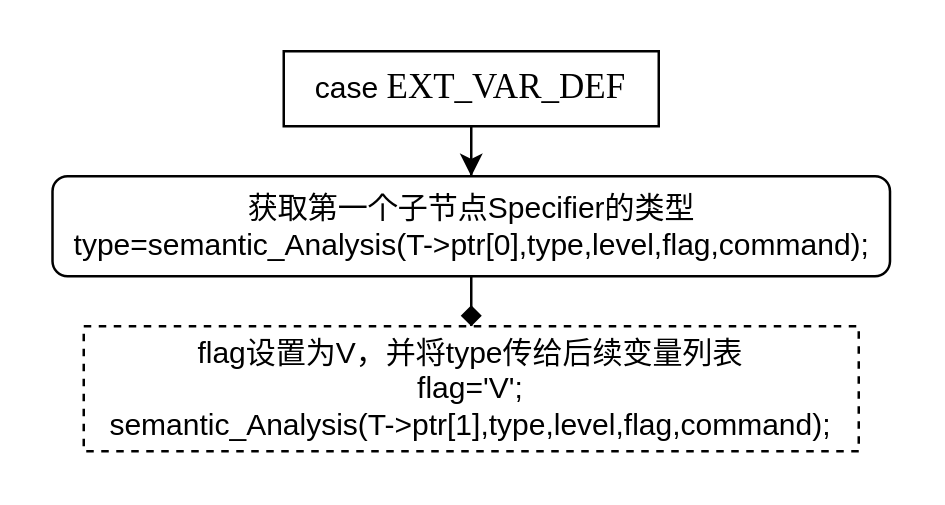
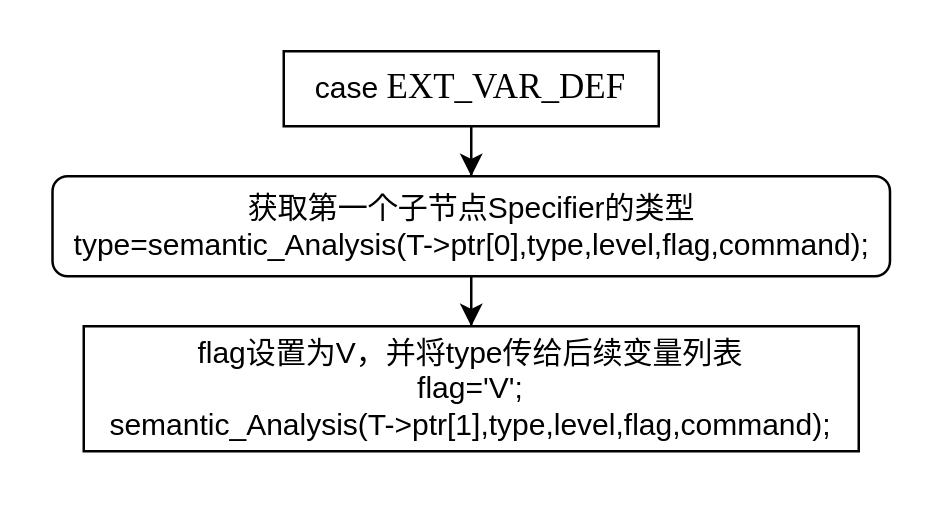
edge "获取第一个子节点Specifier的类型type=semantic_Analysis(T->ptr[0],type,level,flag,command);" -> "flag设置为V，并将type传给后续变量列表 flag='V'; semantic_Analysis(T->ptr[1],type,level,flag,command);": arrowhead diamond -> classic
node "flag设置为V，并将type传给后续变量列表 flag='V'; semantic_Analysis(T->ptr[1],type,level,flag,command);": style dashed -> solid
